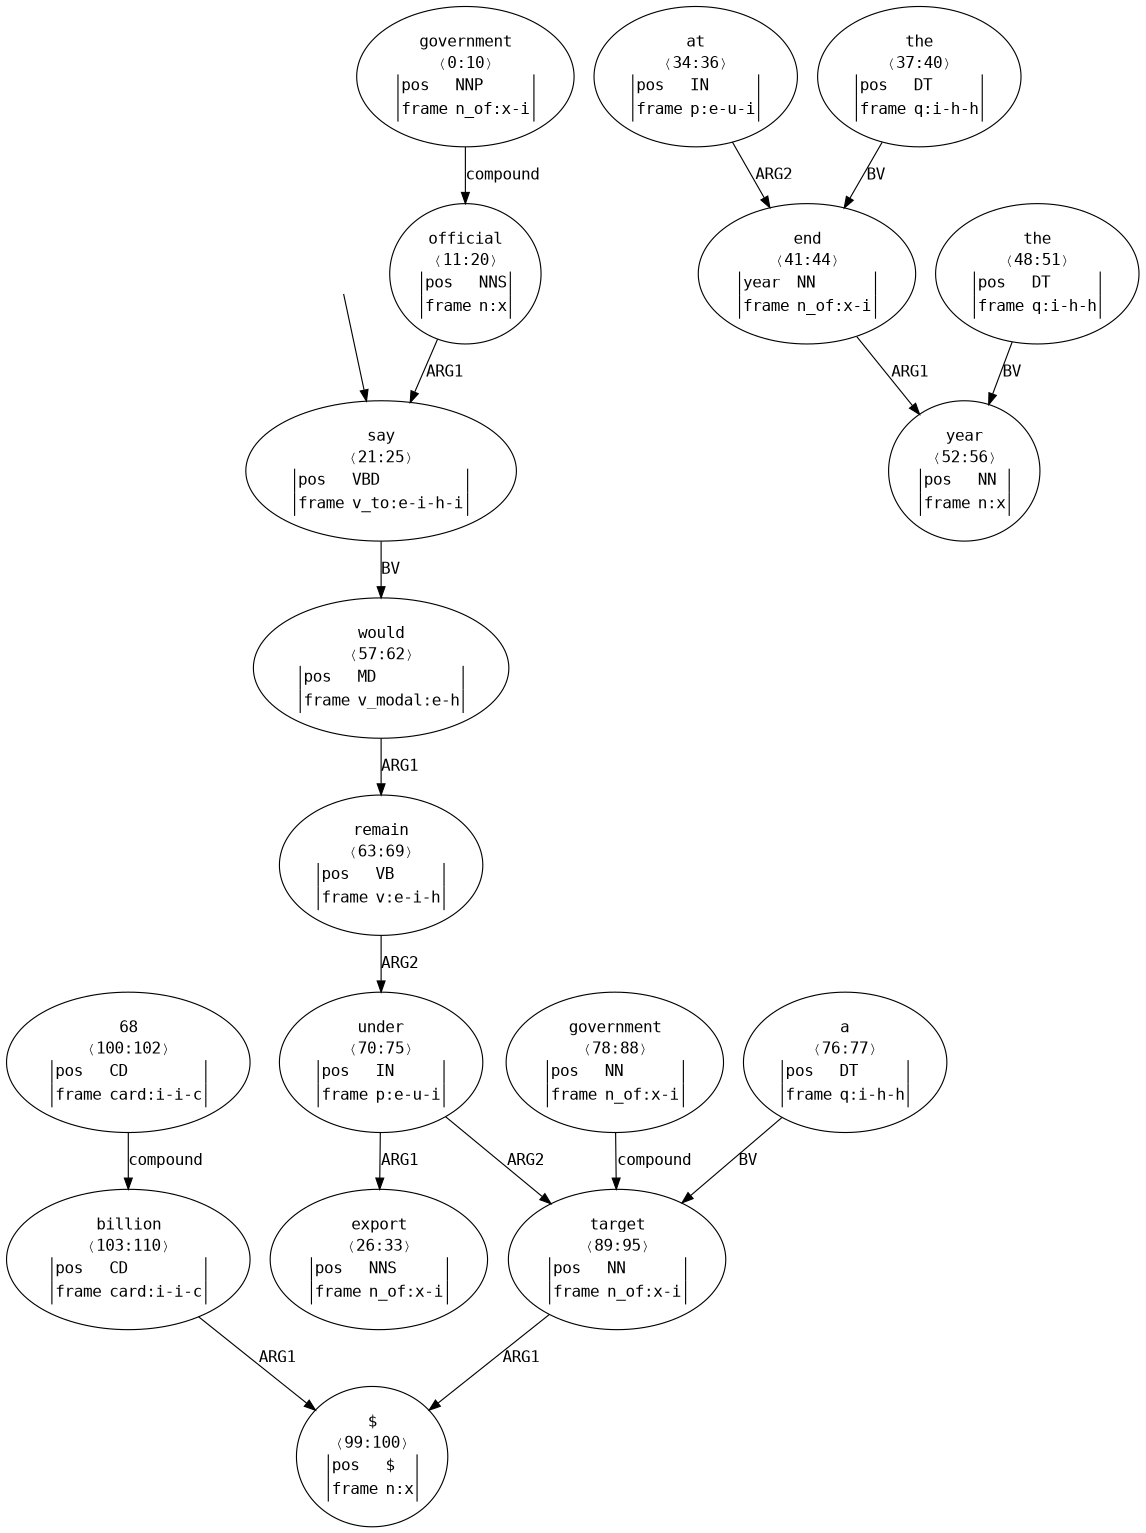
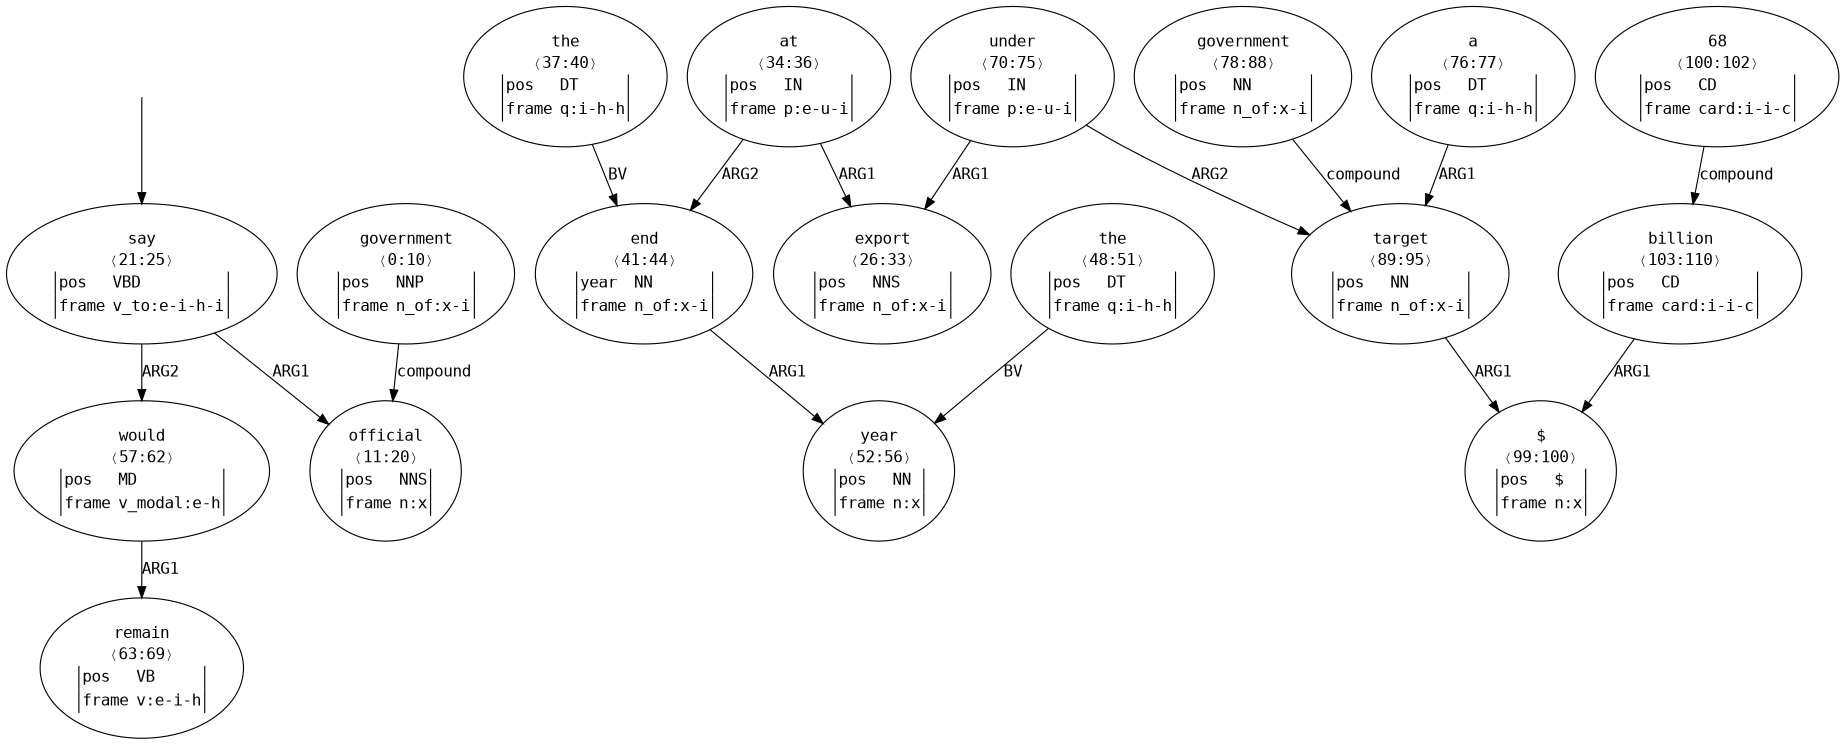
edge "at" -> "export": added, label "ARG1"
edge "official" -> "say": reversed
edge "say" -> "would": label "BV" -> "ARG2"
edge "remain" -> "under": removed, label "ARG2"
edge "a" -> "target": label "BV" -> "ARG1"
